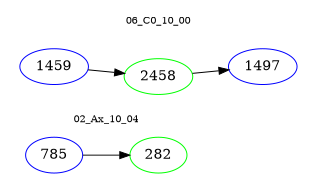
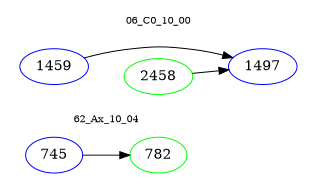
edge "1459" -> "2458": now "1459" -> "1497"
cluster "02_Ax_10_04": label "02_Ax_10_04" -> "62_Ax_10_04"
node "785": label "785" -> "745"
node "282": label "282" -> "782"
